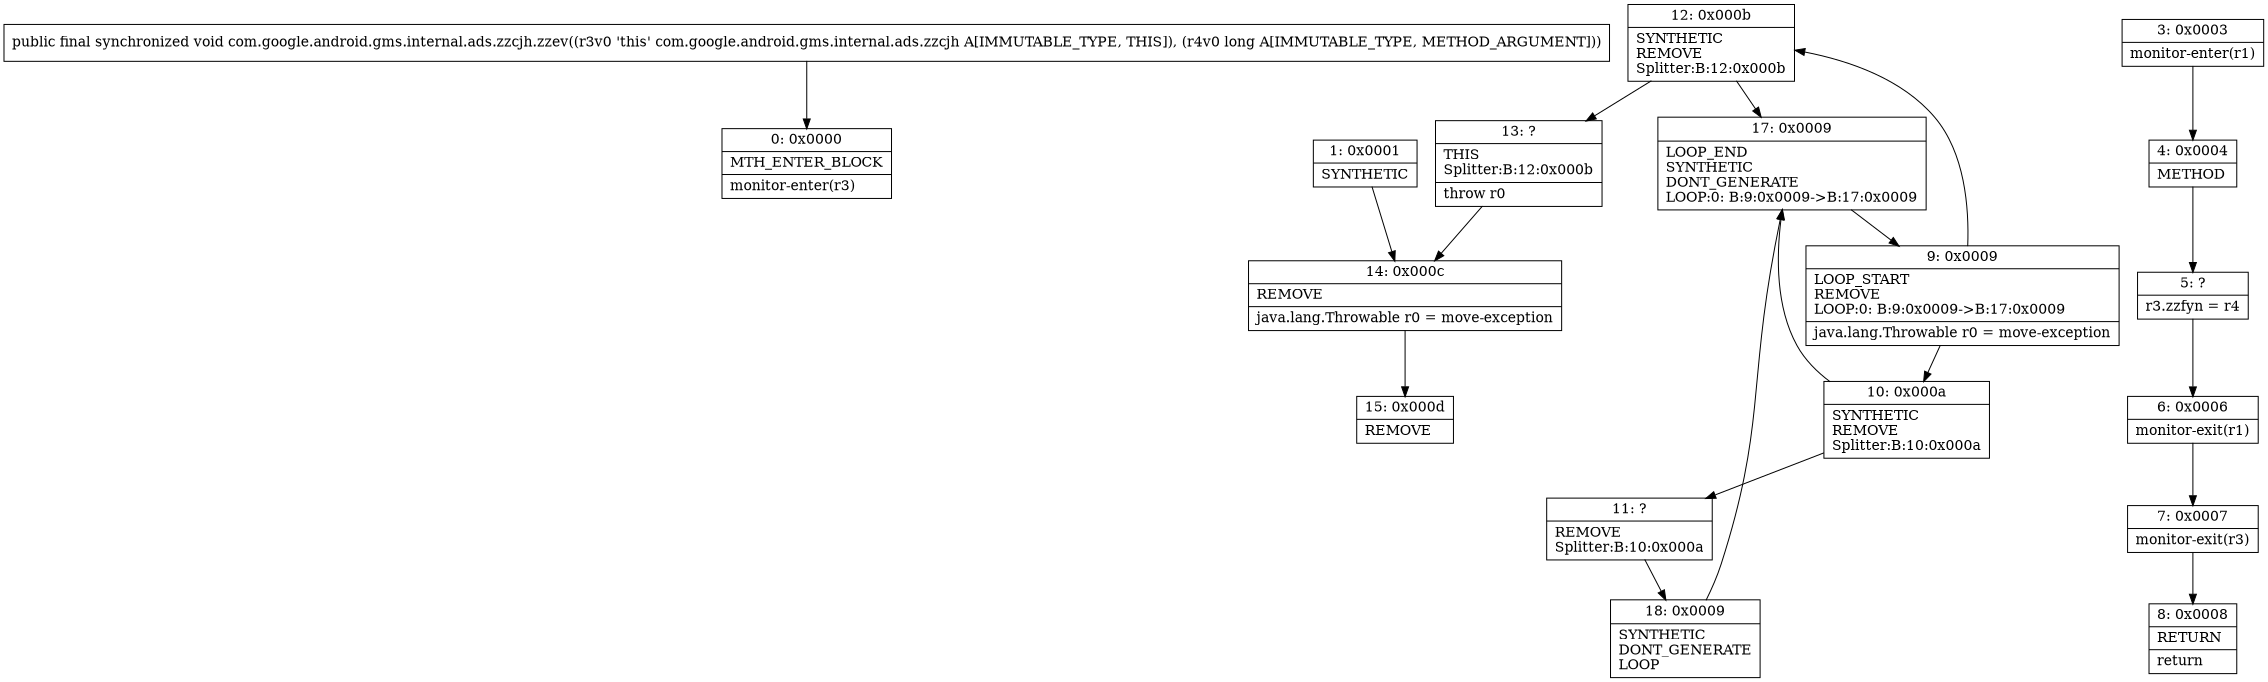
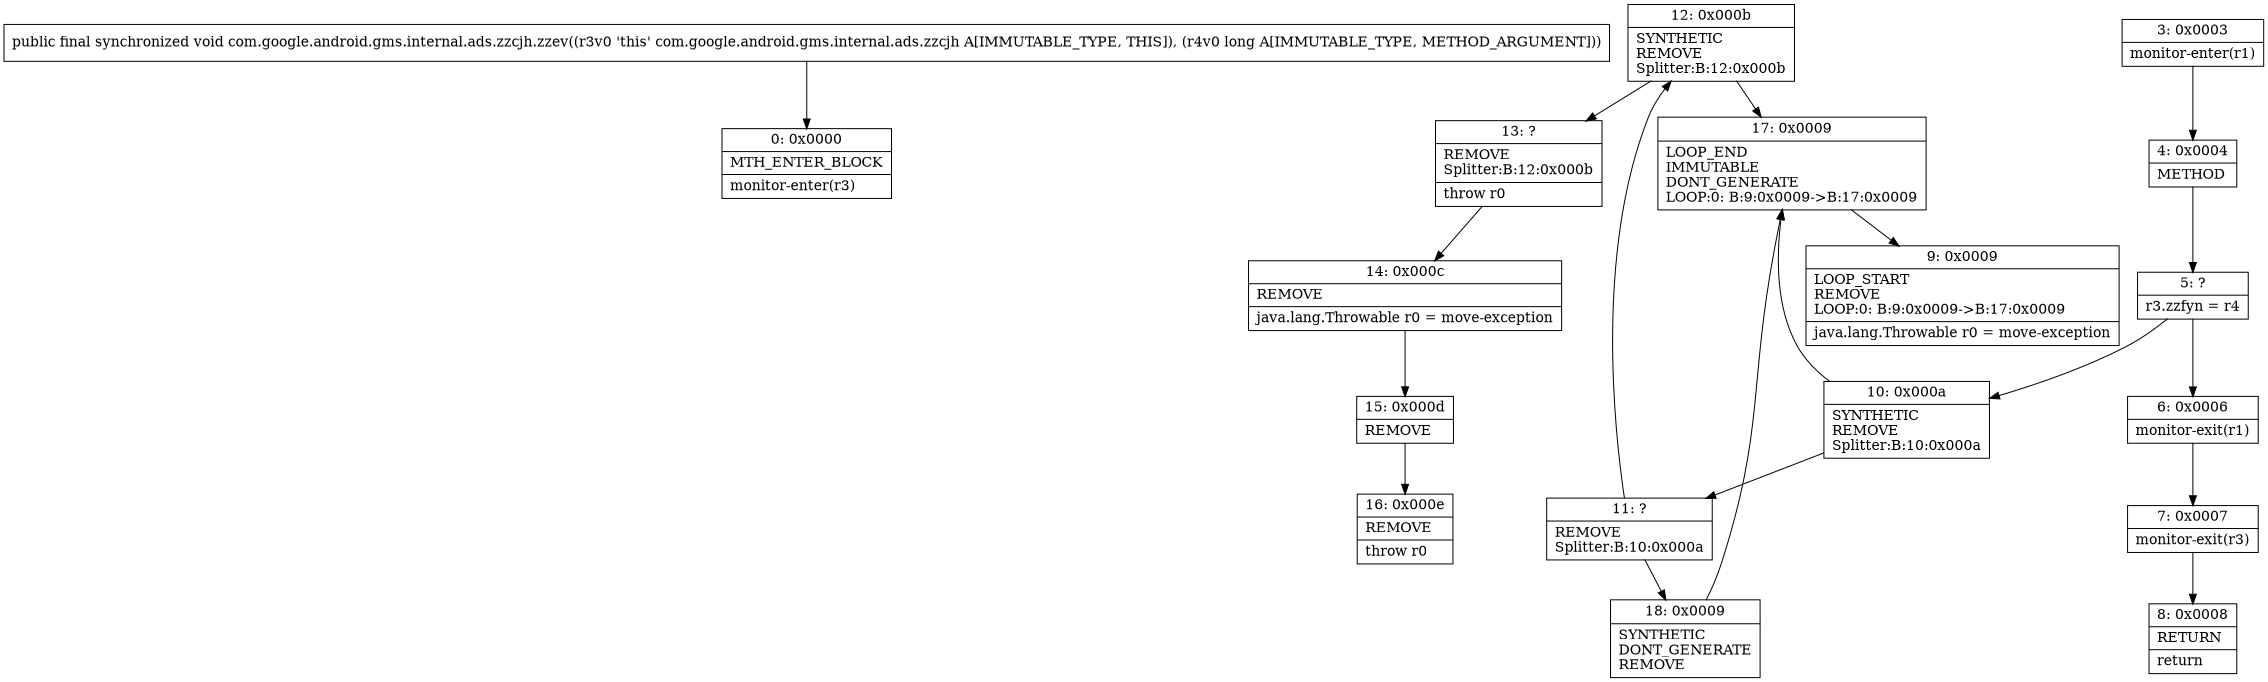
edge "9: 0x0009" -> "12: 0x000b": now "11: ?" -> "12: 0x000b"
node "13: ?": text "THIS" -> "REMOVE"
node "1: 0x0001": removed
node "17: 0x0009": text "SYNTHETIC" -> "IMMUTABLE"
edge "9: 0x0009" -> "10: 0x000a": now "5: ?" -> "10: 0x000a"
node "16: 0x000e": added
node "18: 0x0009": text "LOOP" -> "REMOVE"
